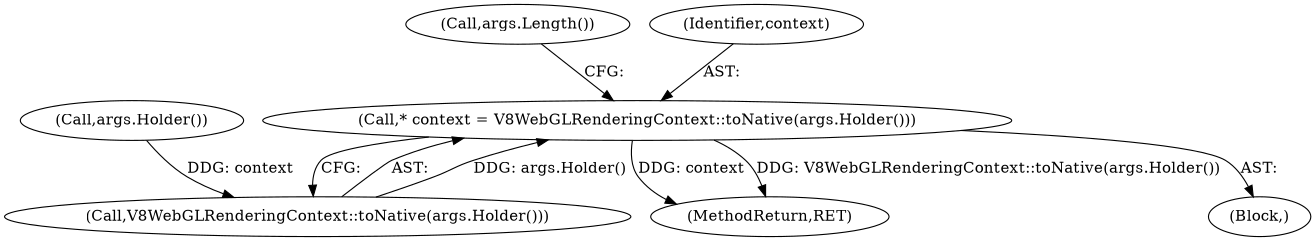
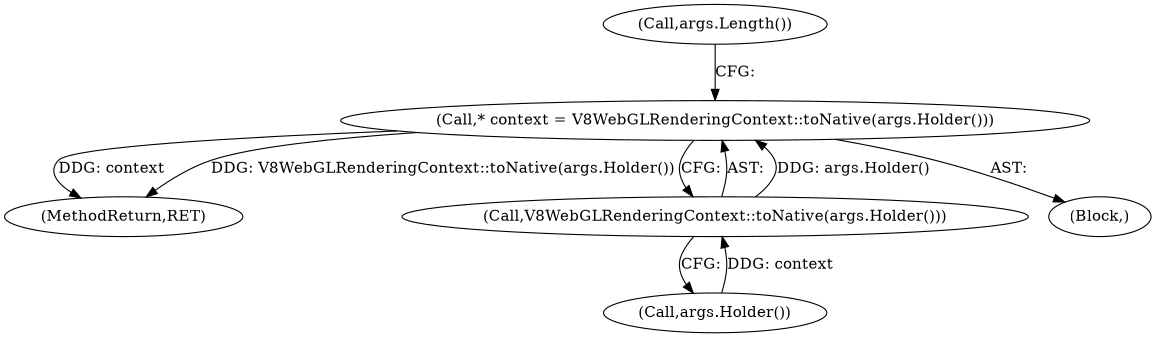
node "(Identifier,context)": removed
edge "(Call,V8WebGLRenderingContext::toNative(args.Holder()))" -> "(Call,args.Holder())": added, label "CFG:"
